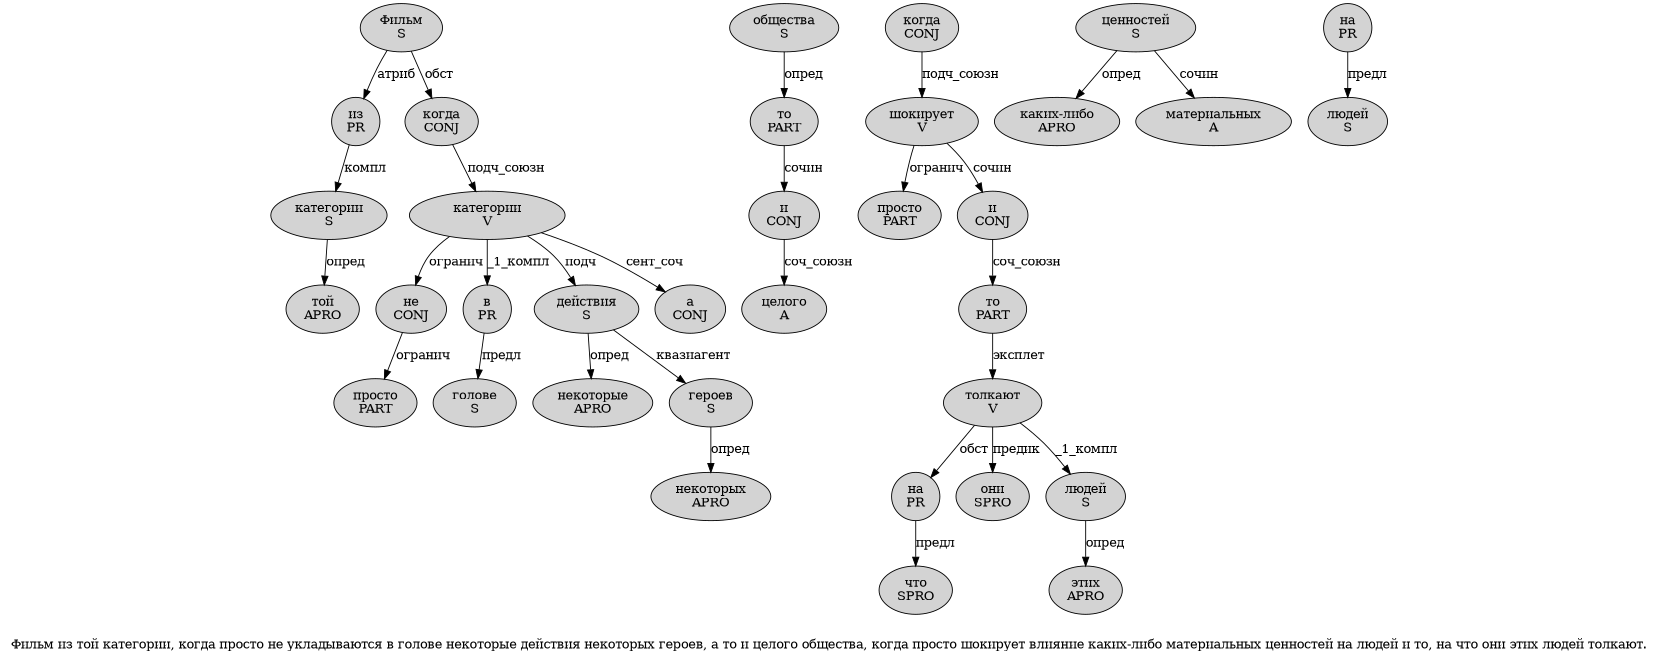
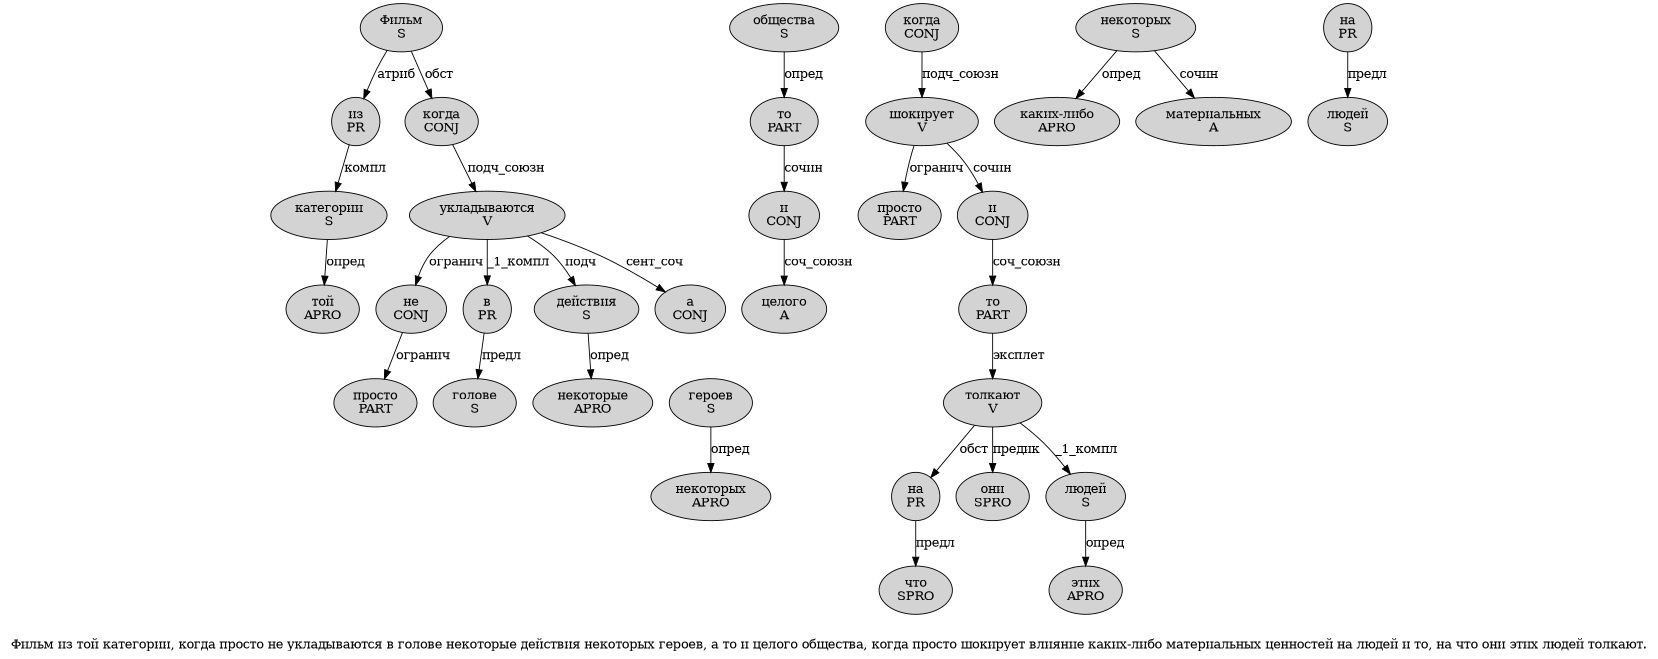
node "ценностей S": label "ценностей S" -> "некоторых S"
node "категории V": label "категории V" -> "укладываются V"
edge "действия S" -> "героев S": removed, label "квазиагент"
